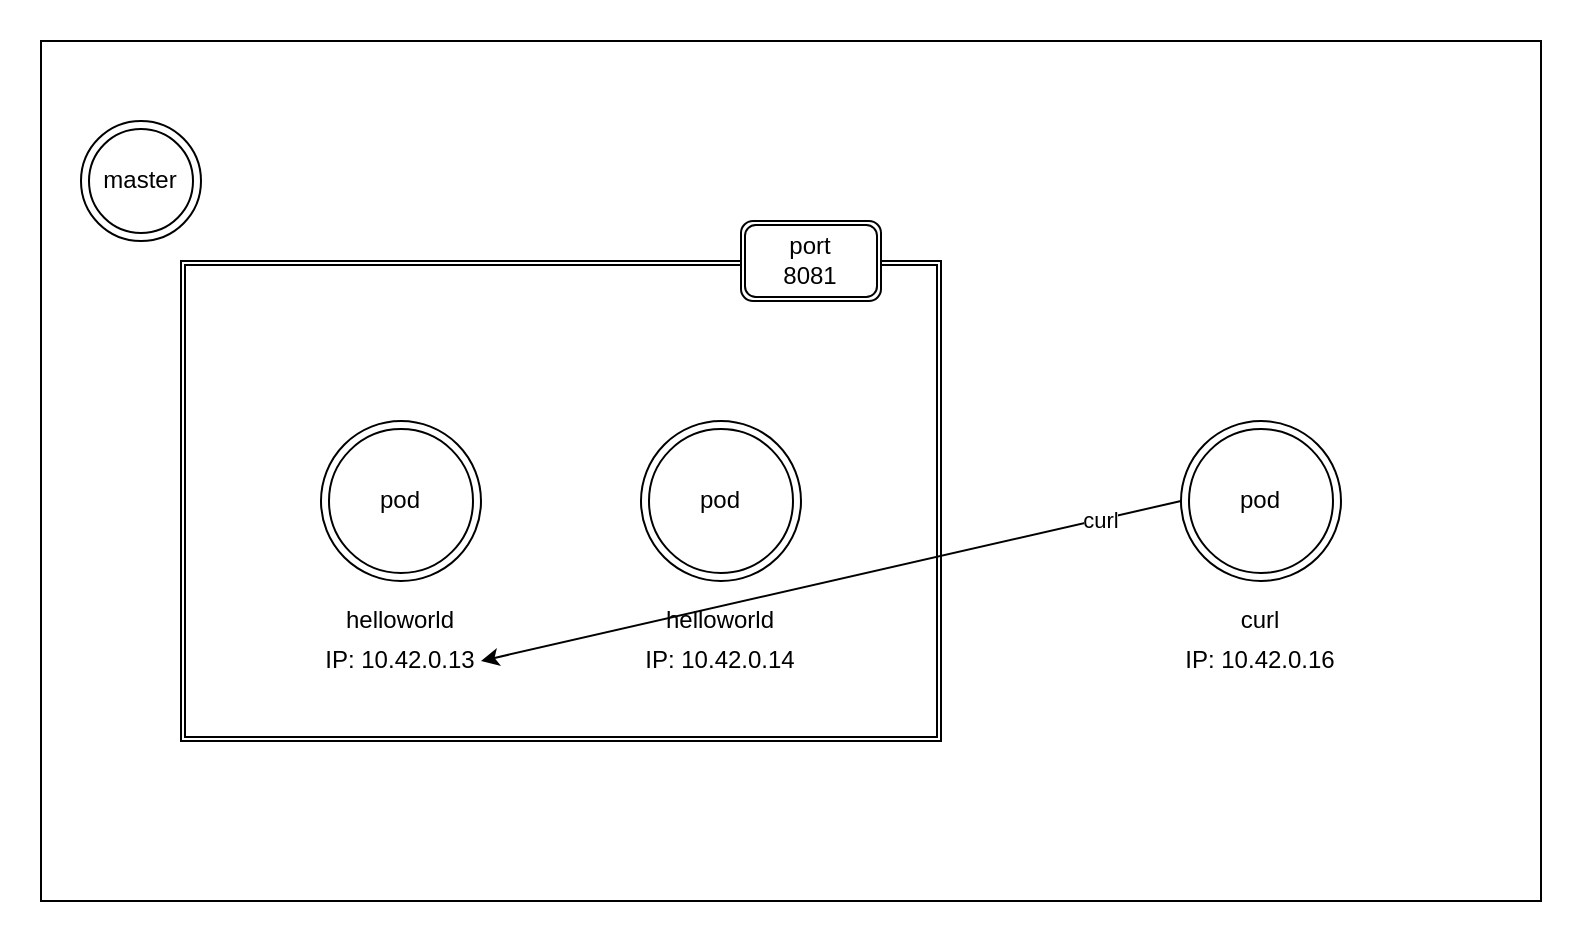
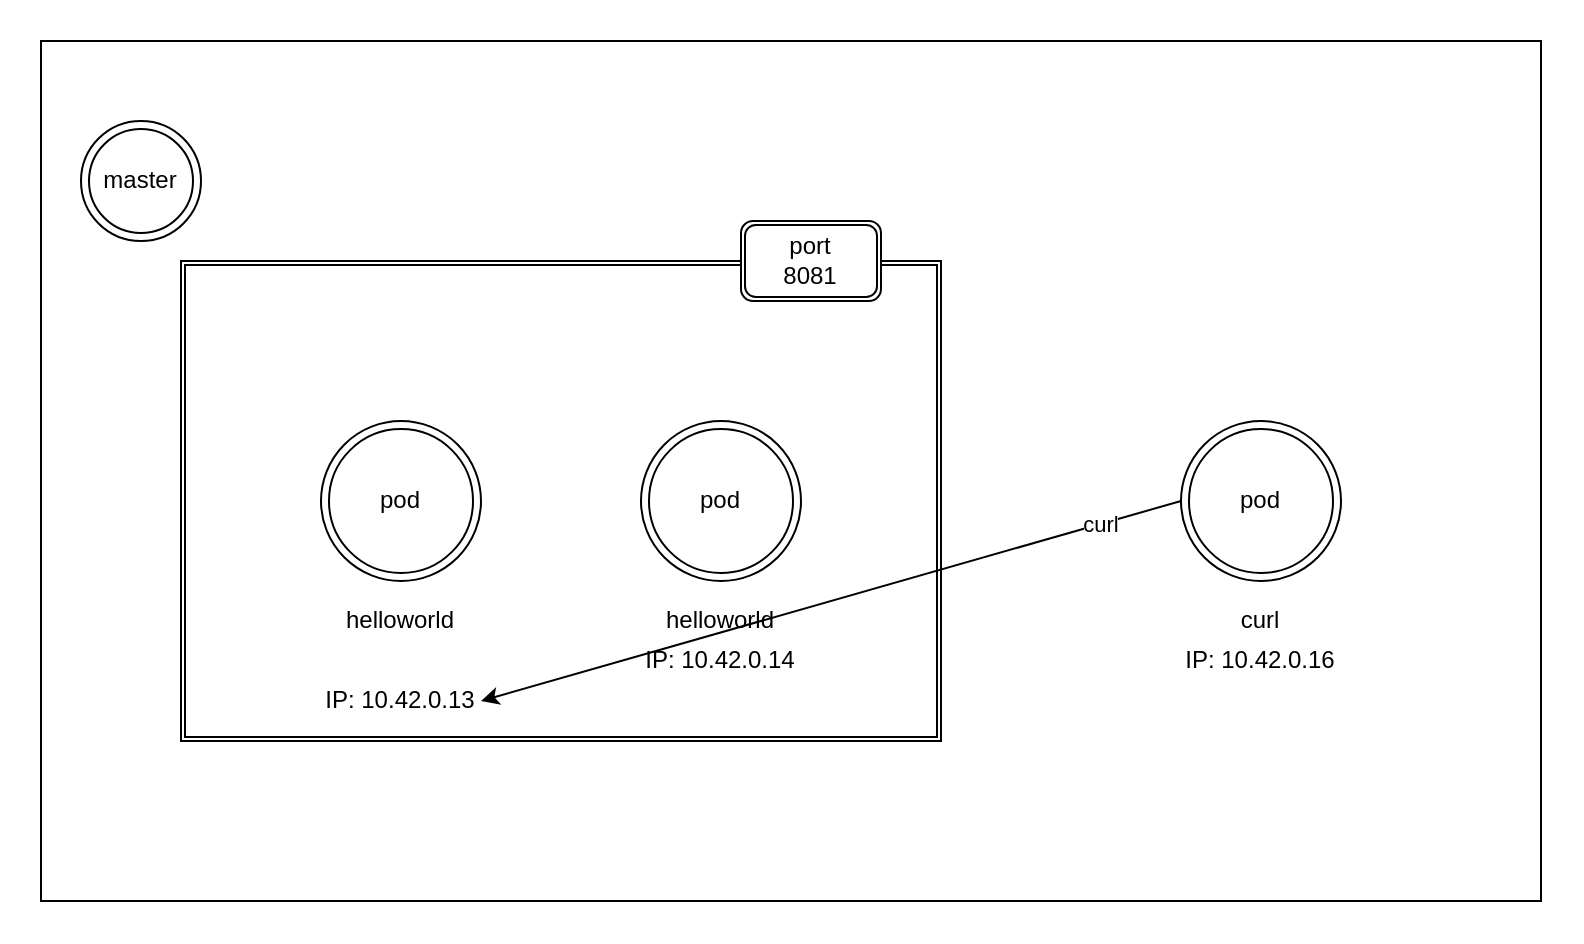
node "IP: 10.42.0.13": moved (401, 661) -> (401, 701)
